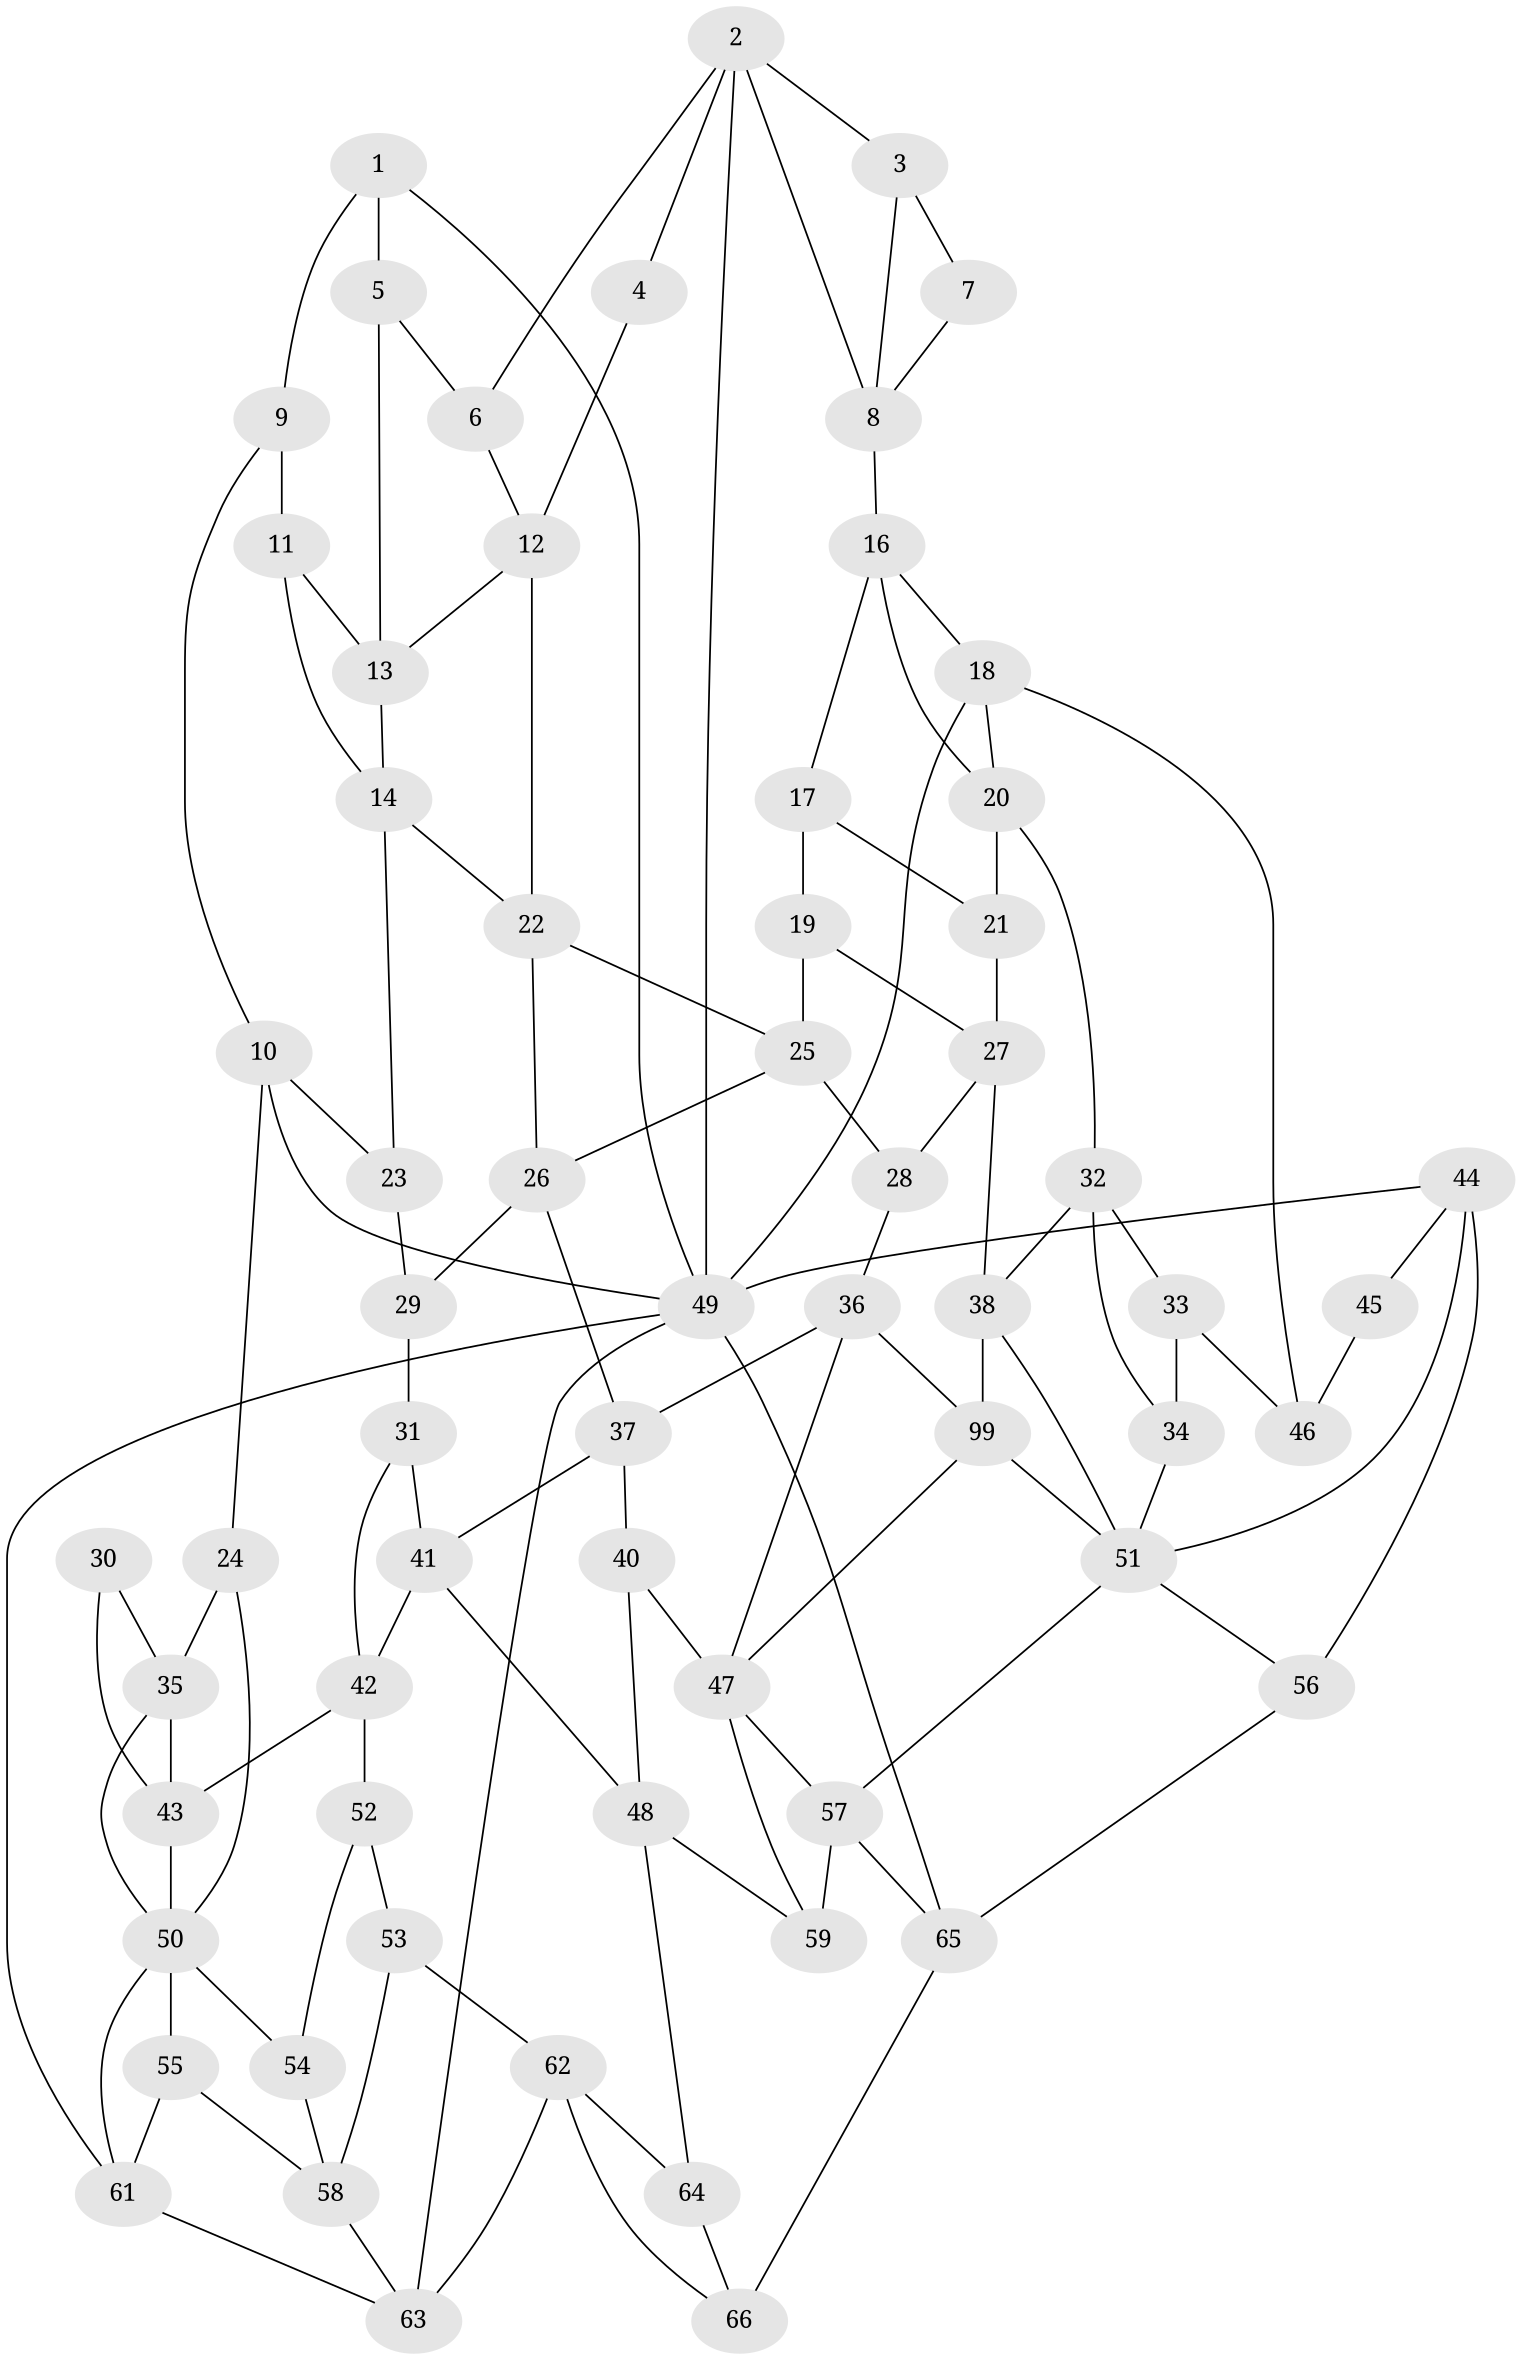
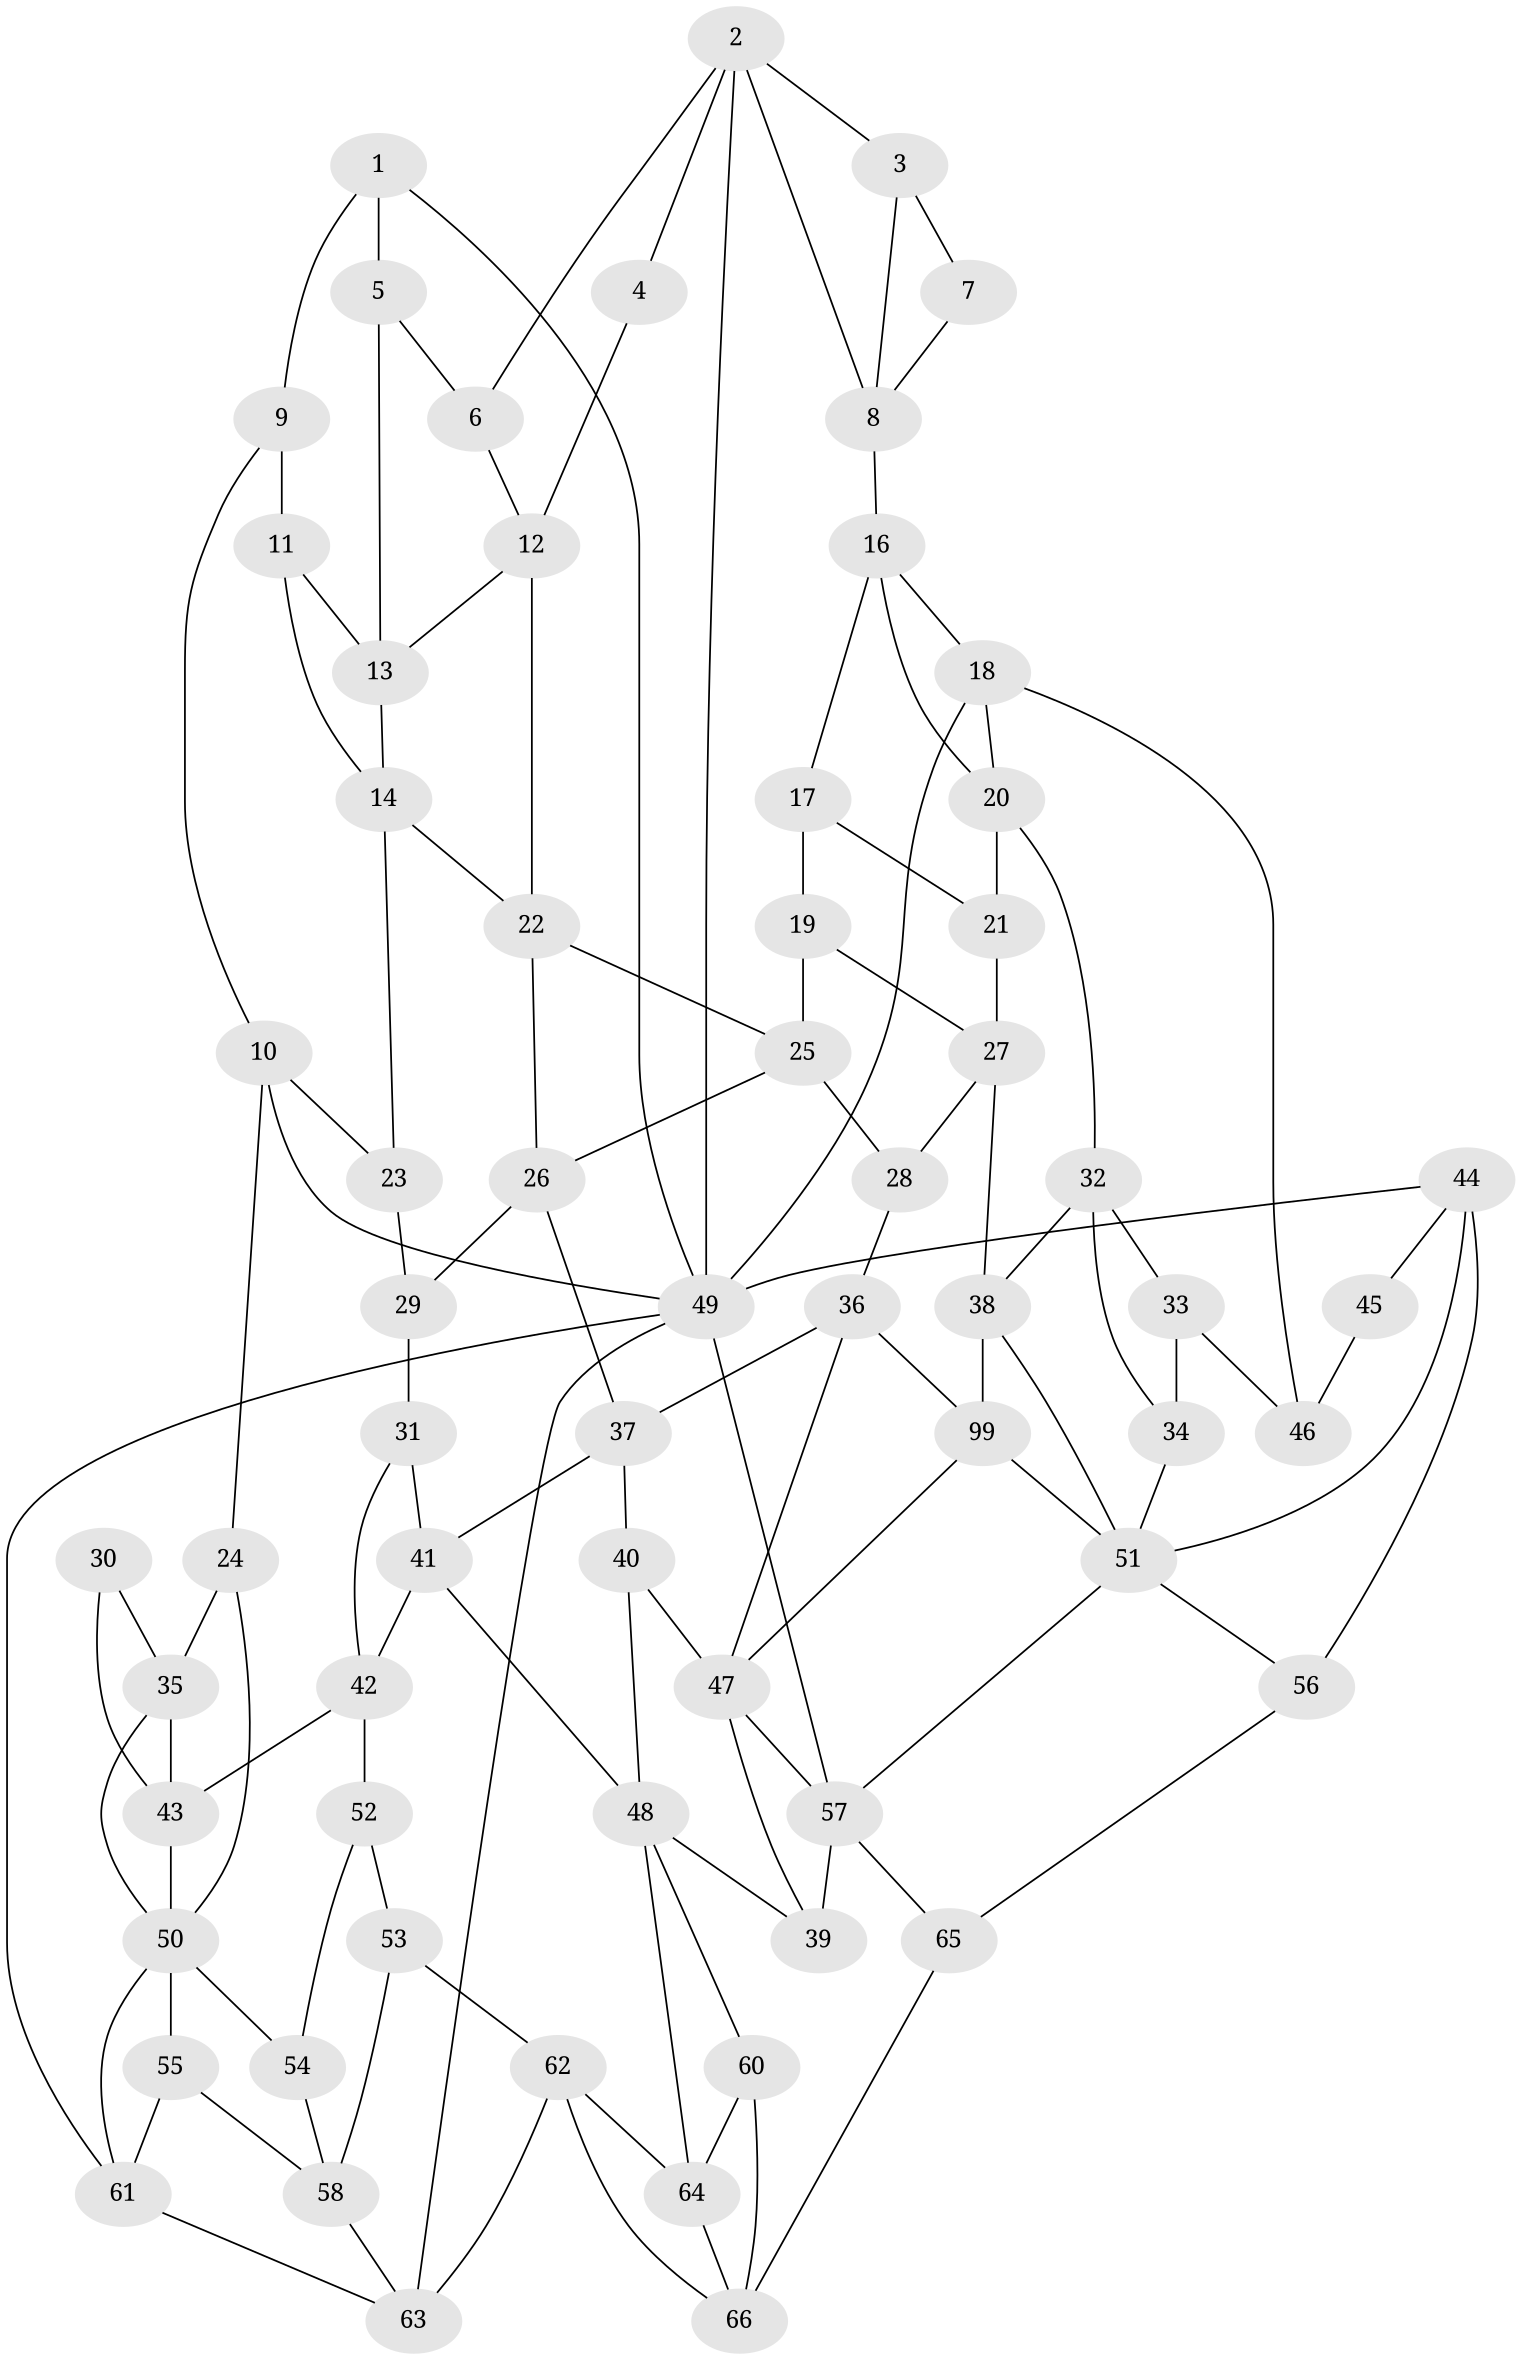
edge "49" -- "65": now "49" -- "57"
node "59": label "59" -> "39"
node "60": added
